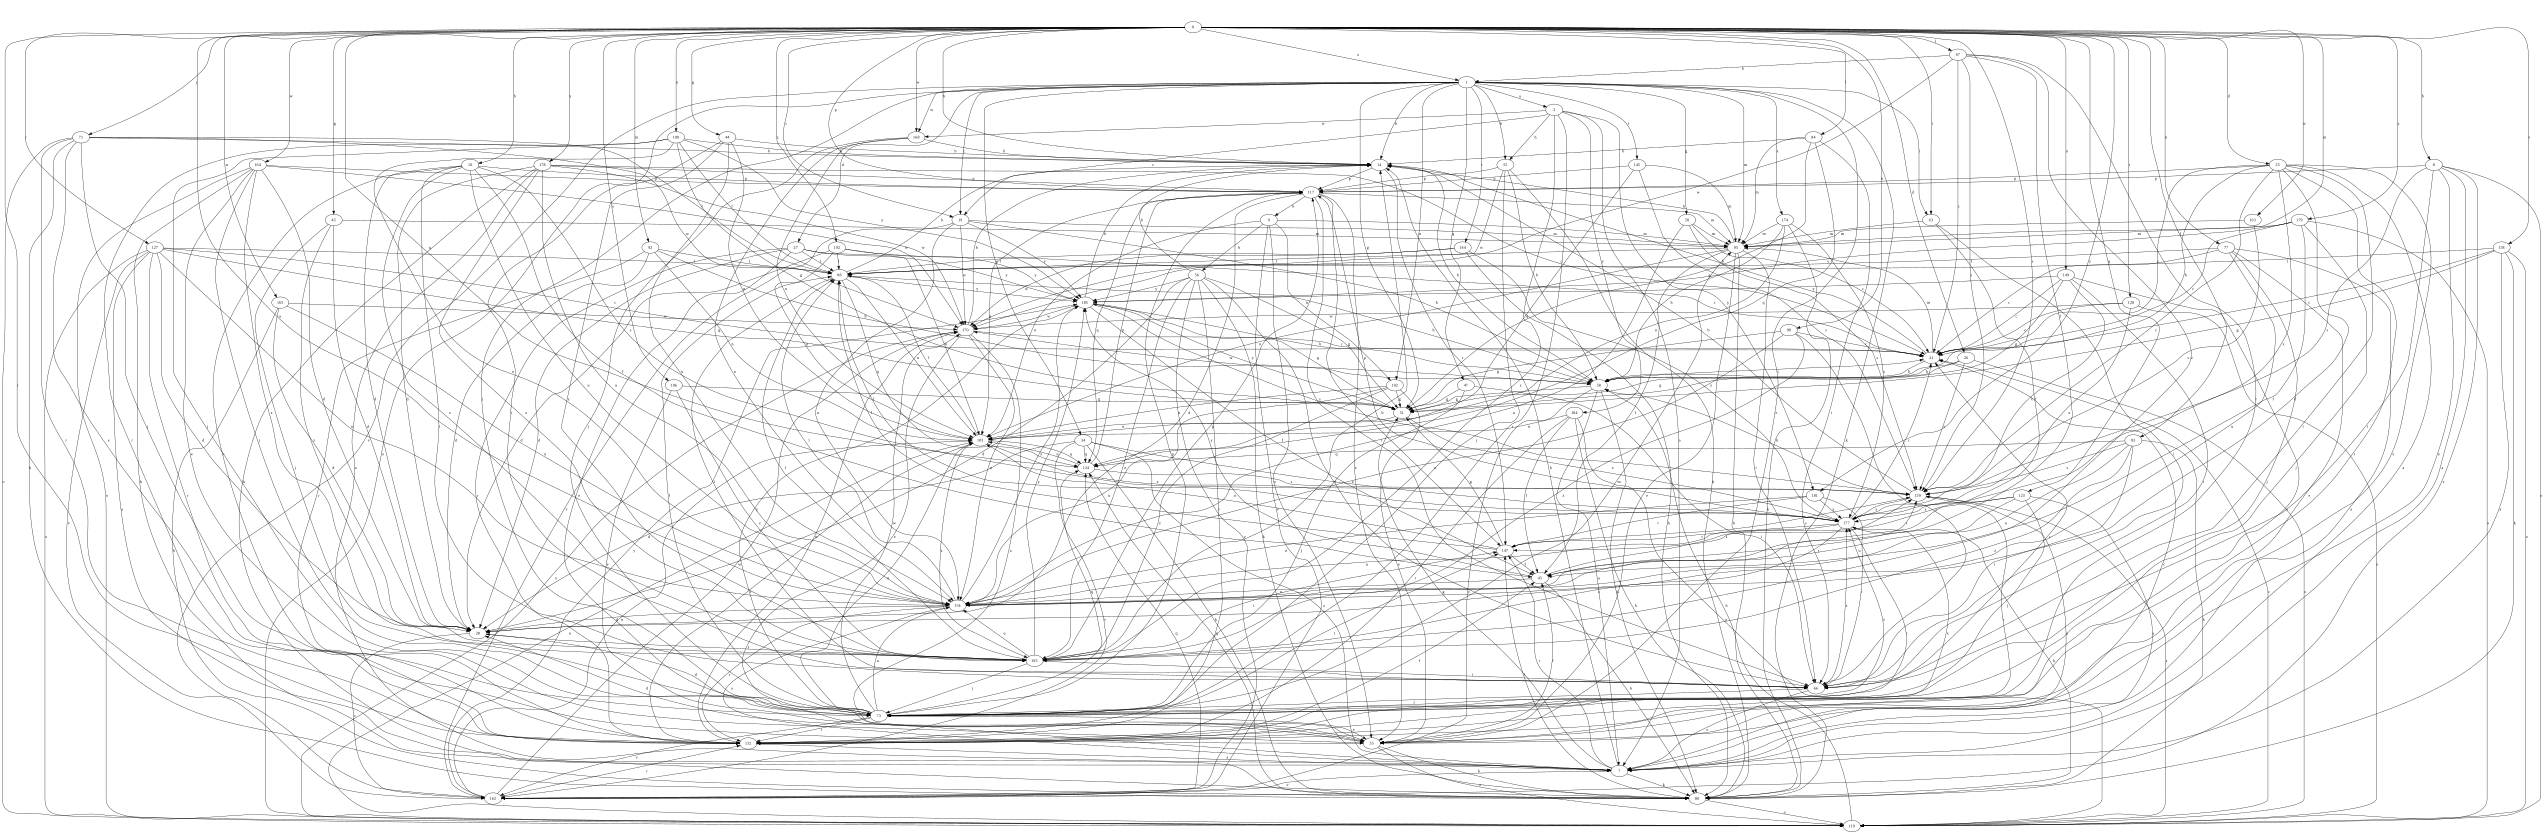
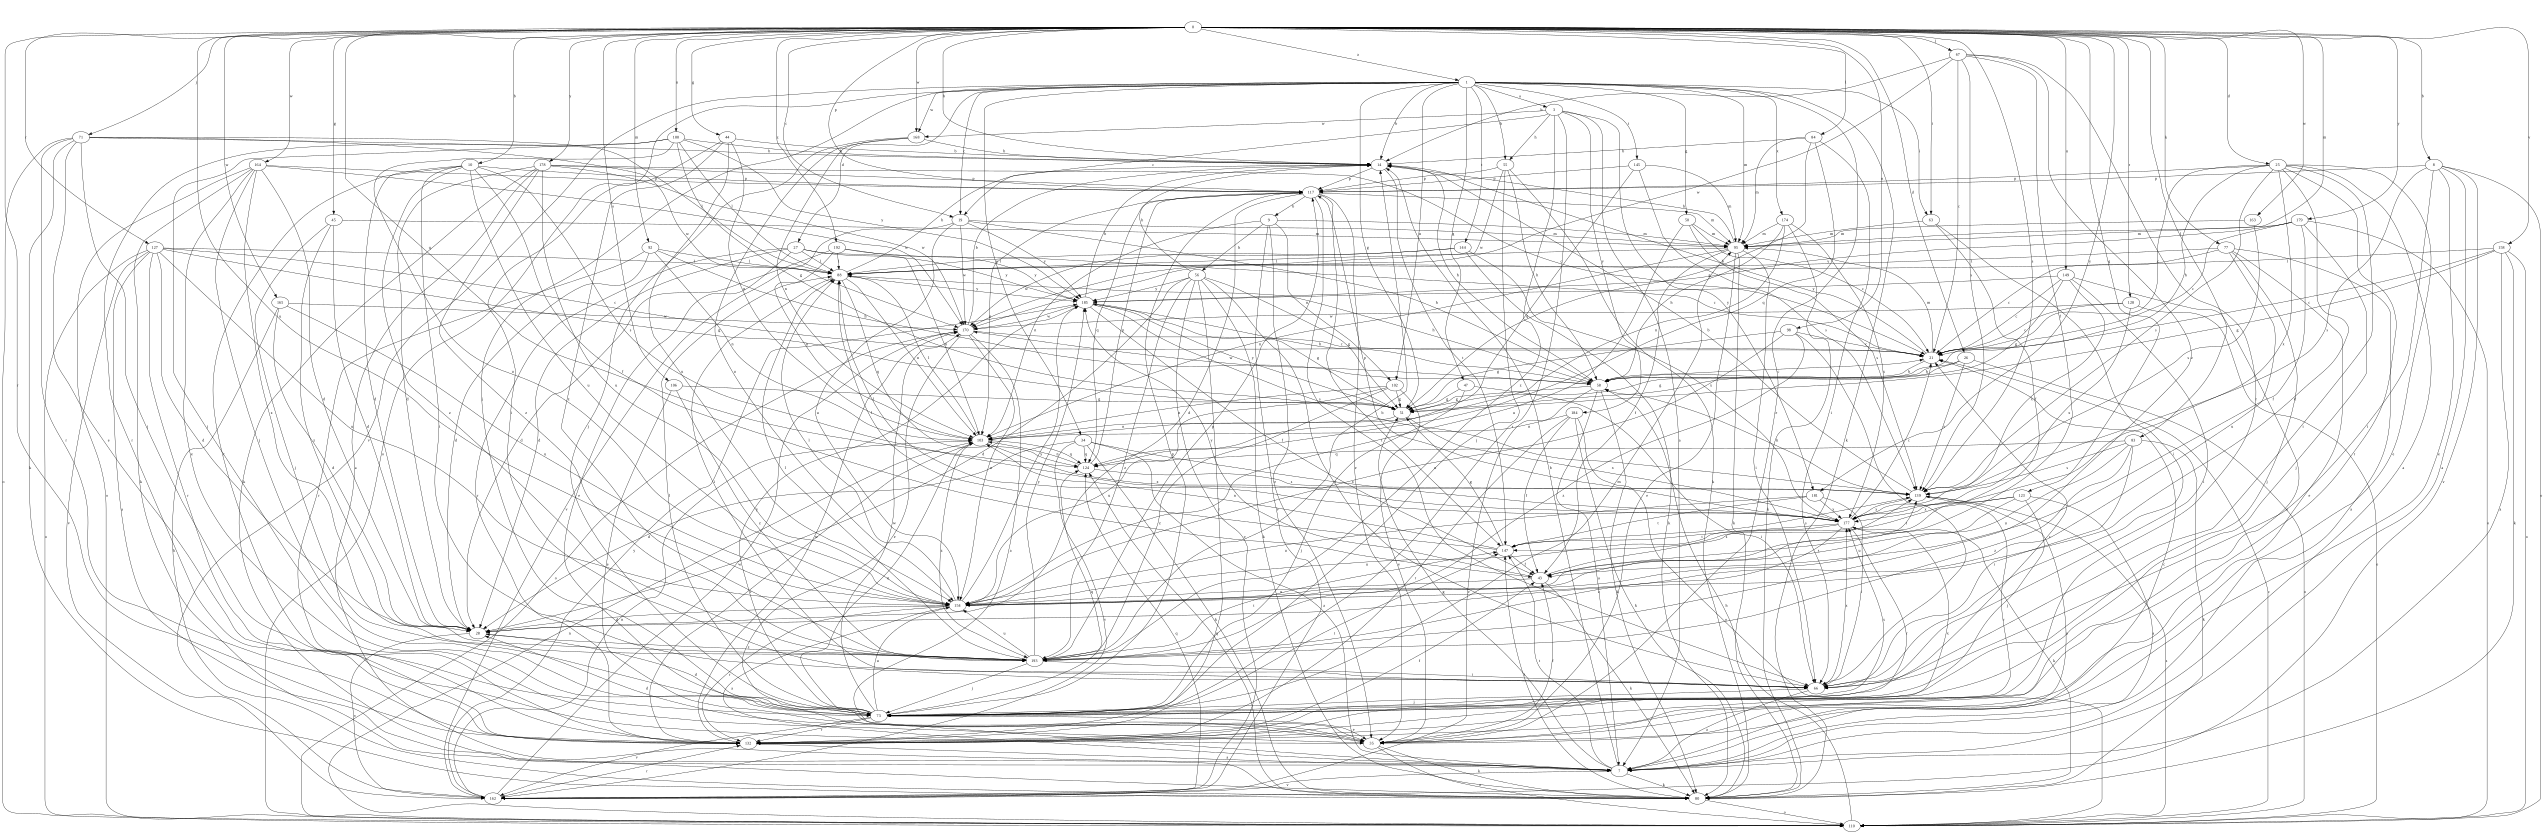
edge "67" -> "1": now "67" -> "14"
